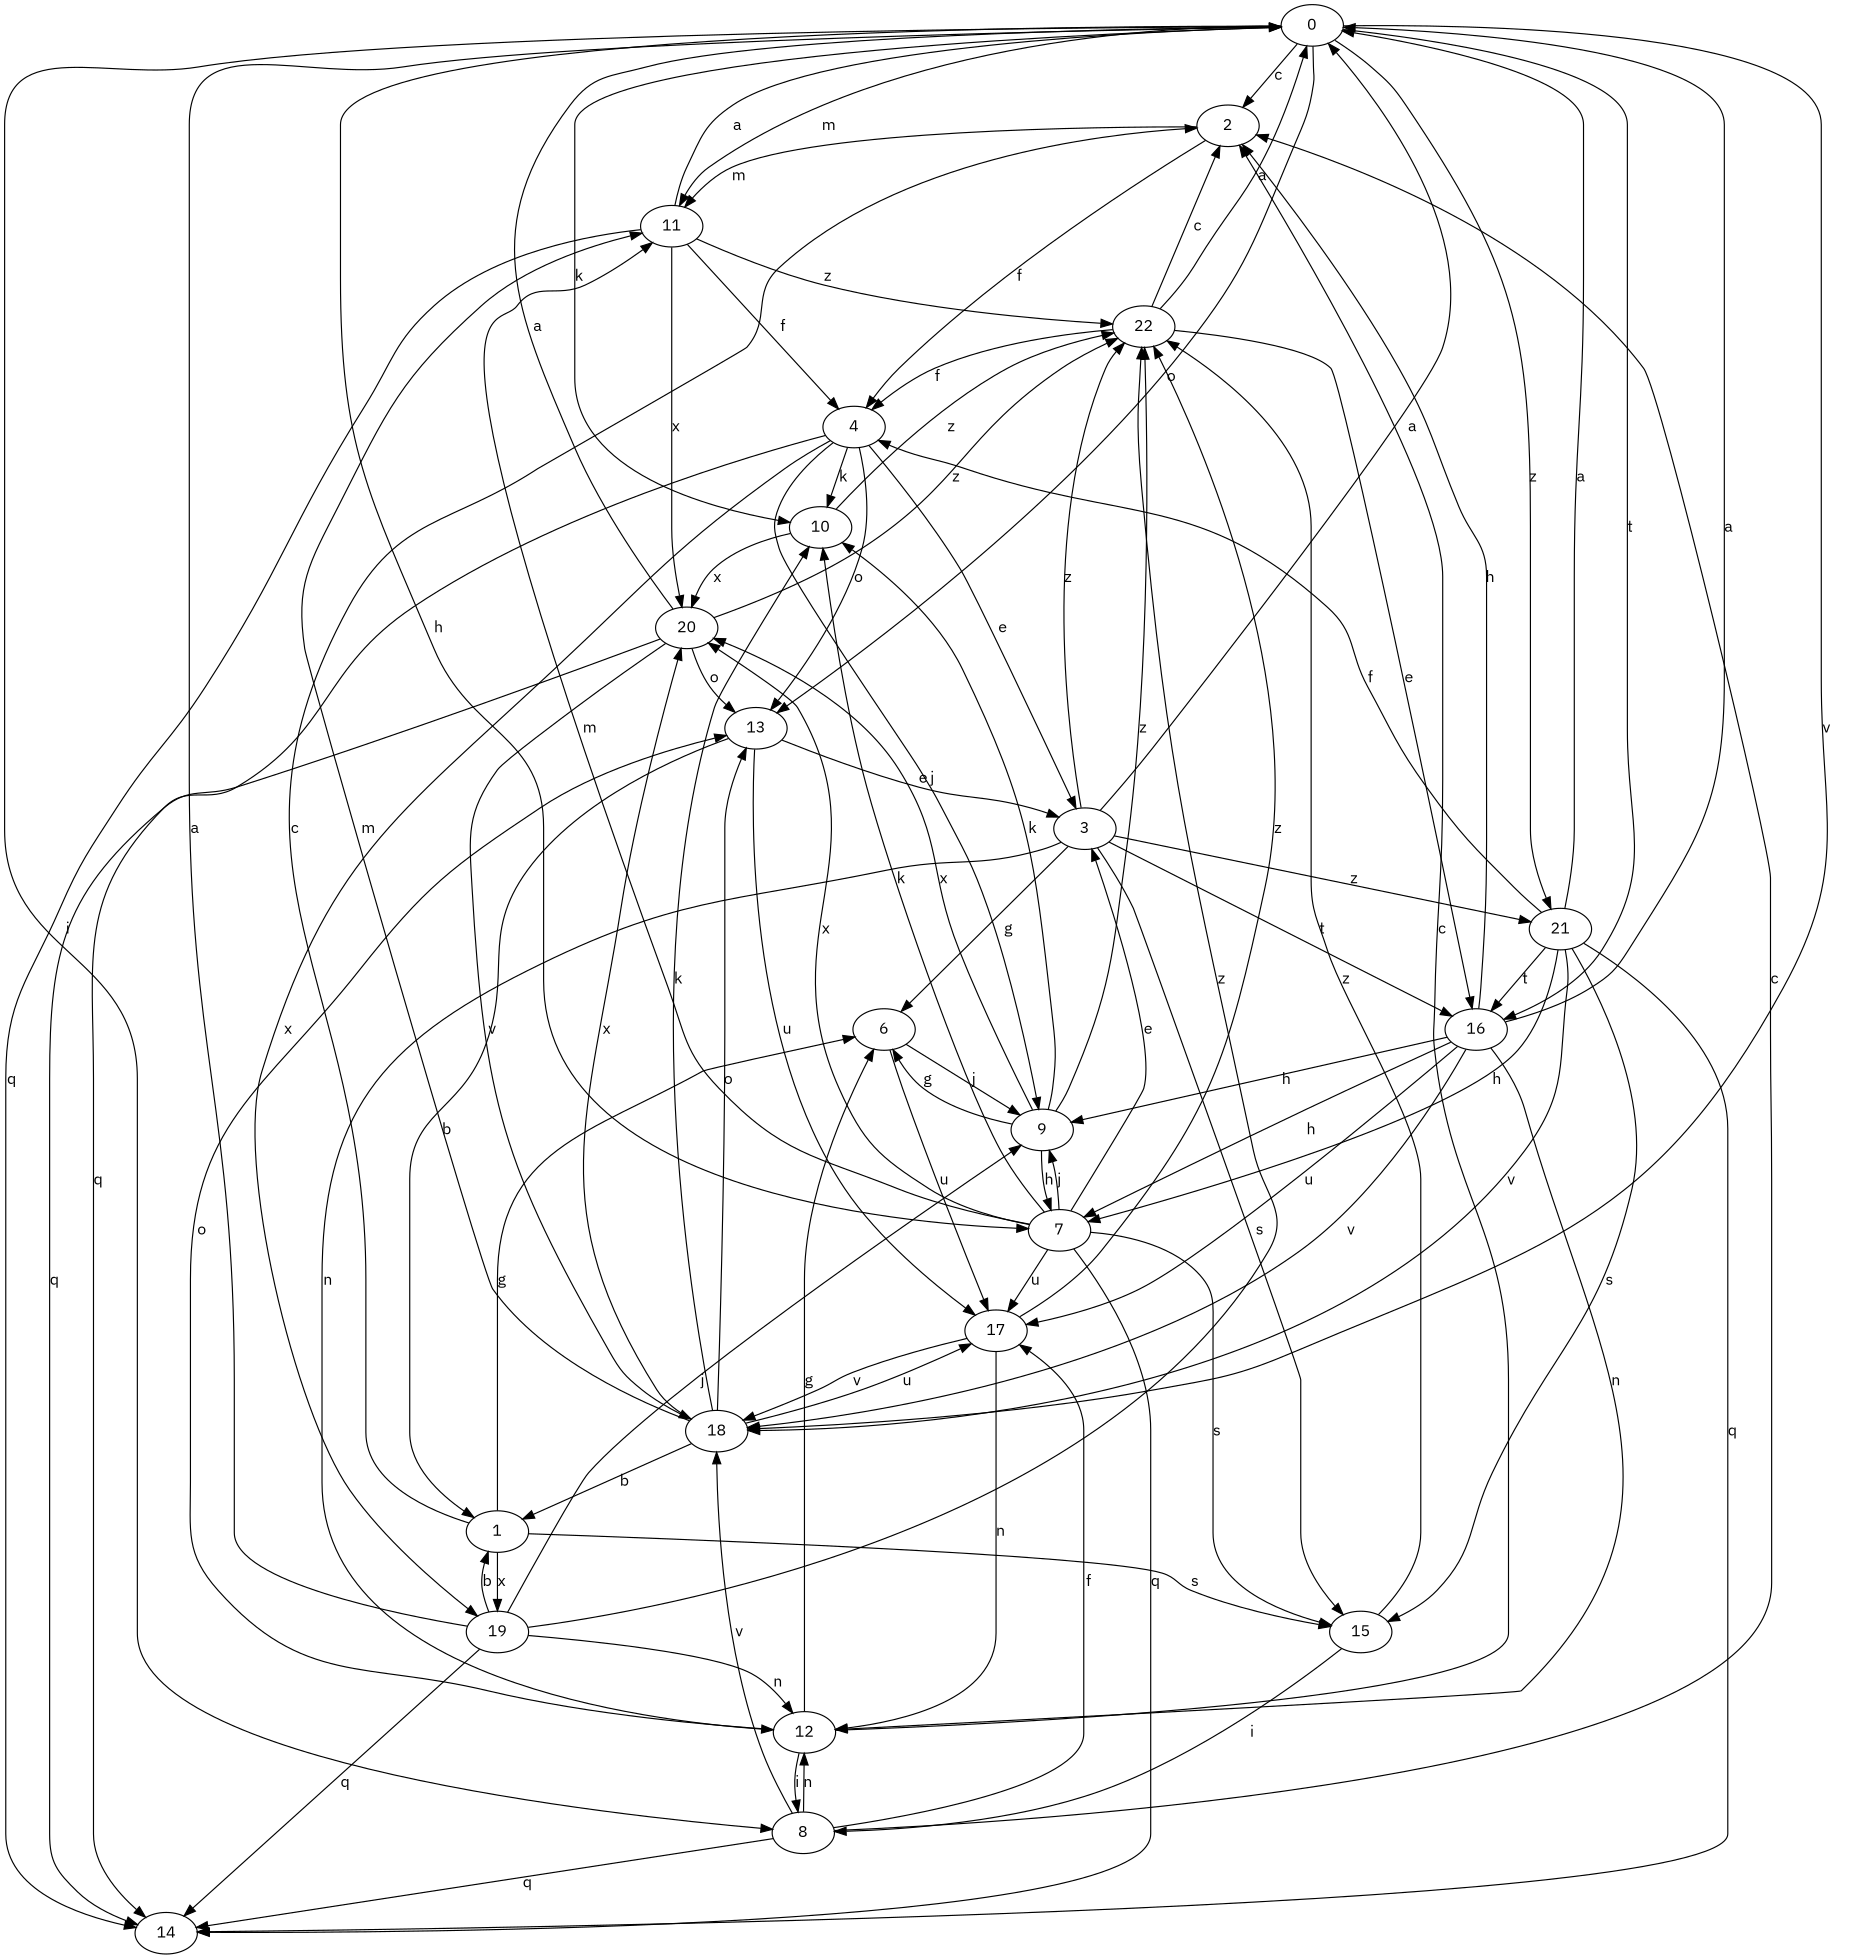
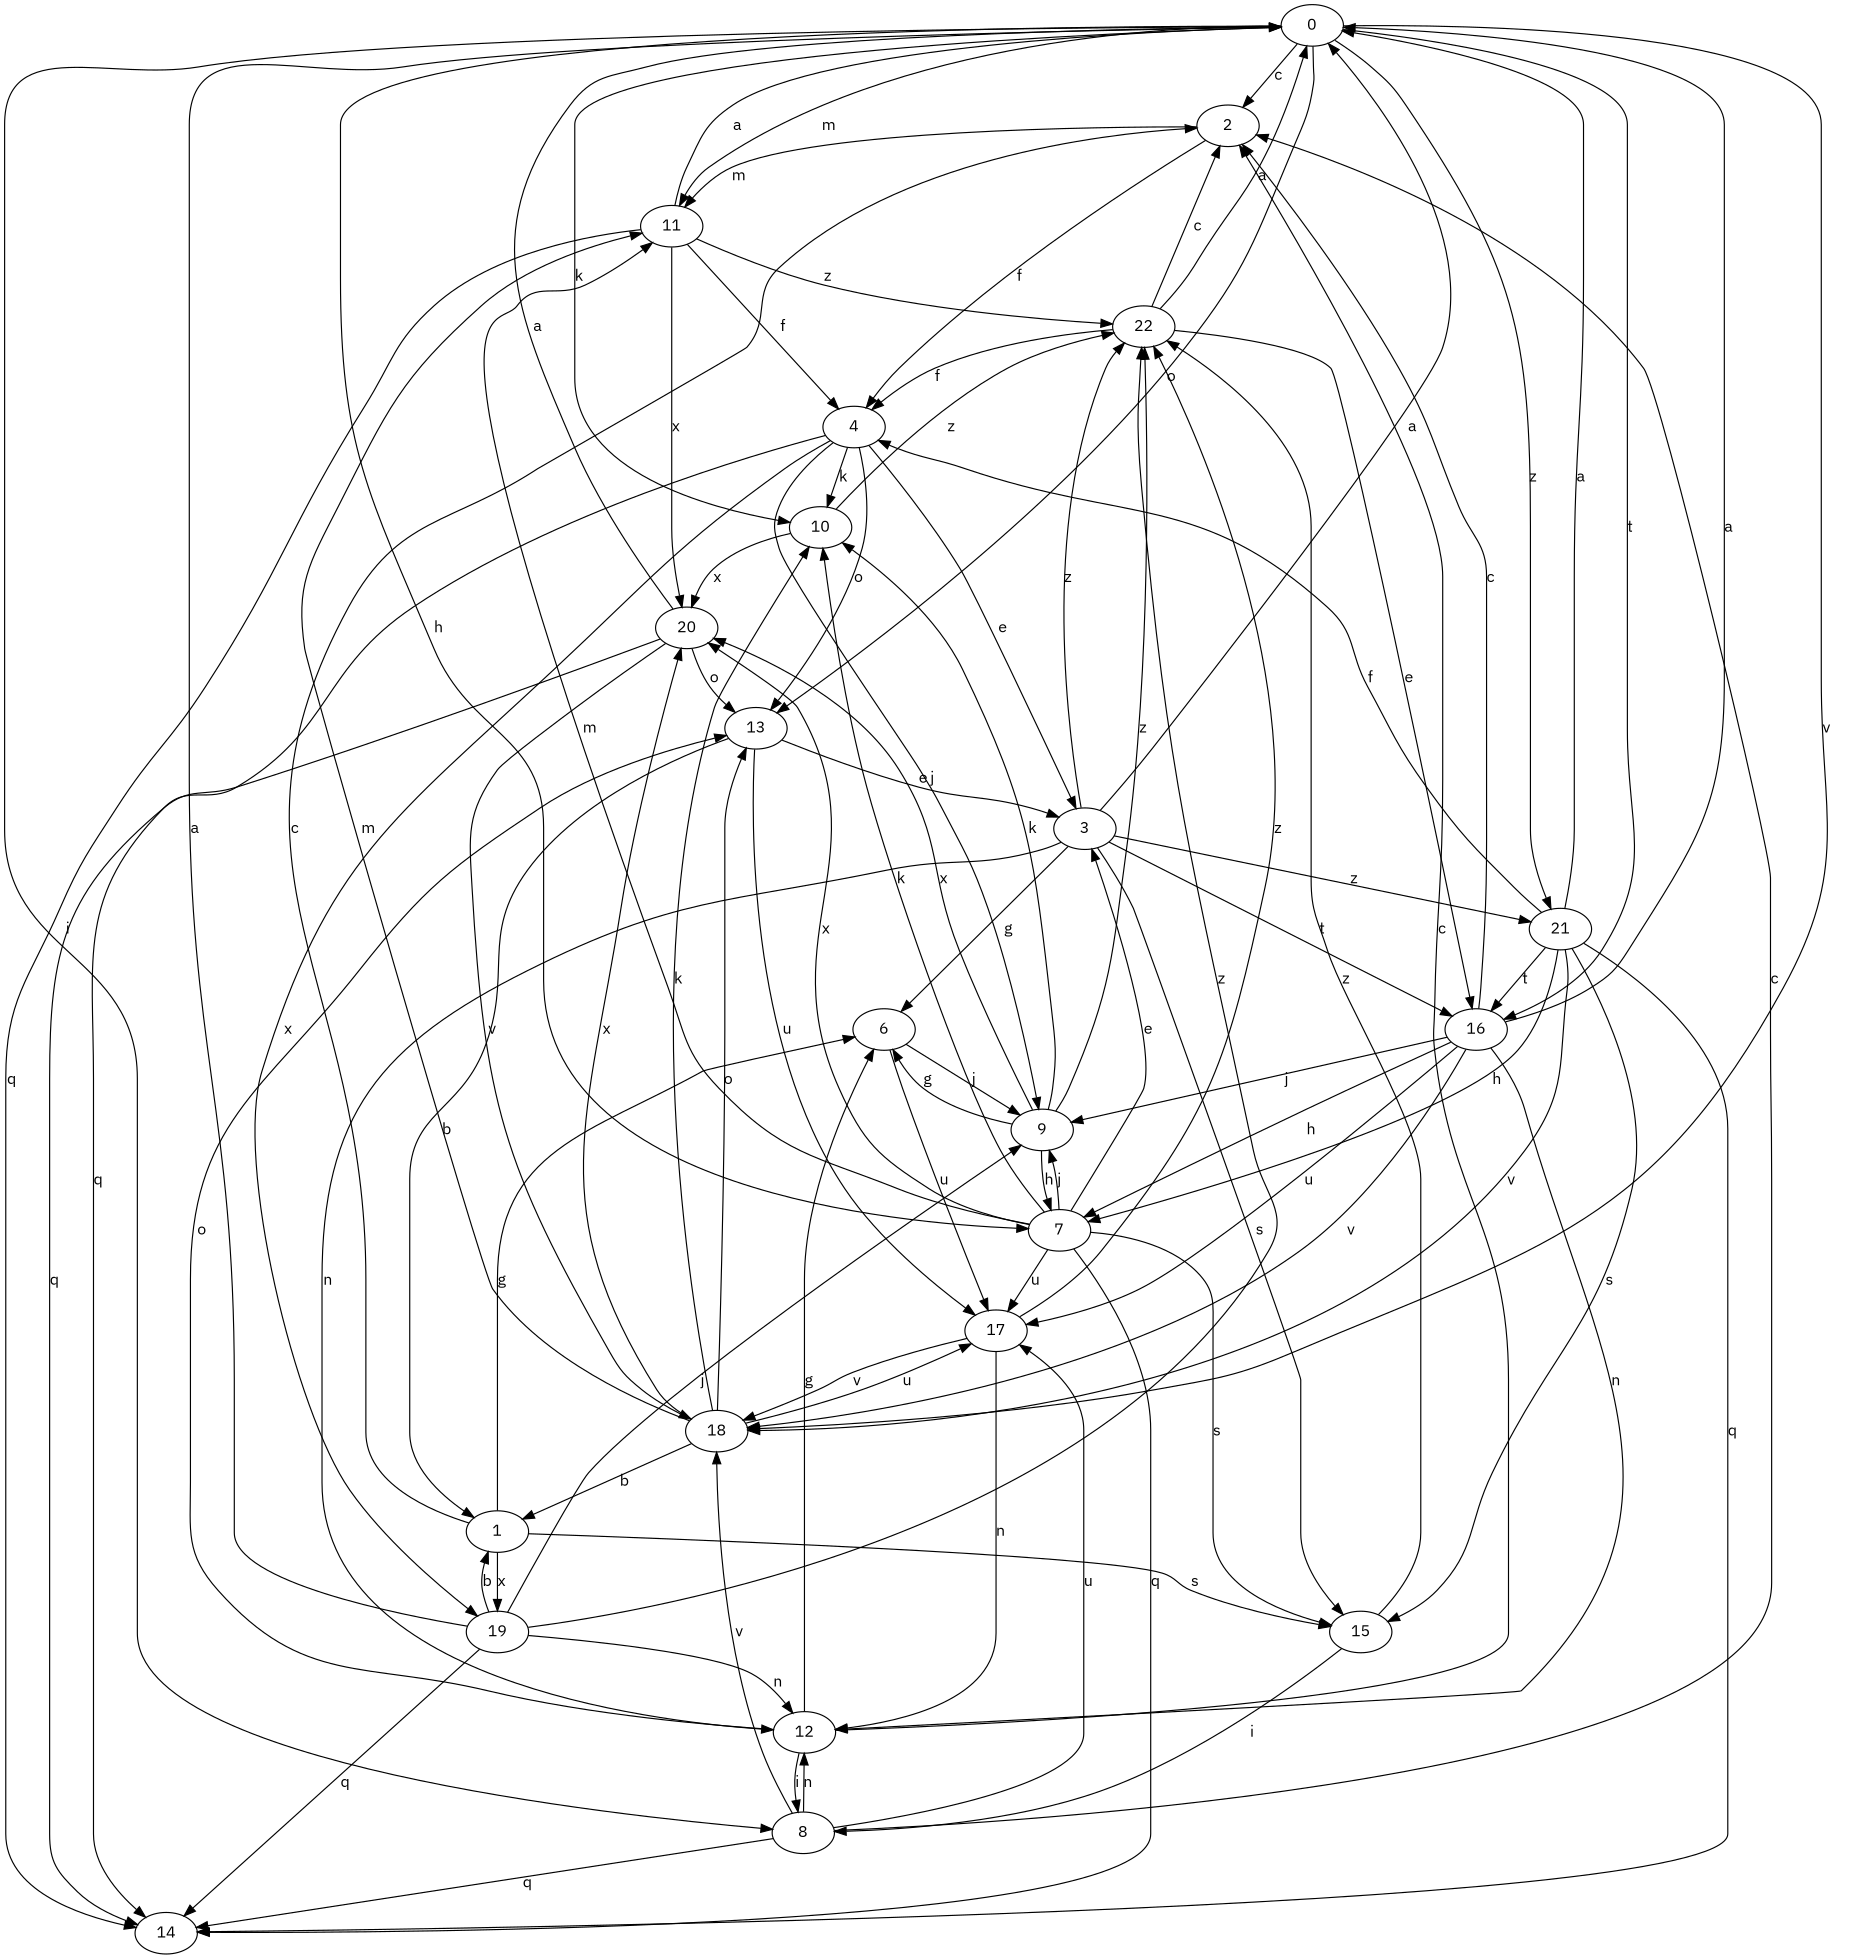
edge "20" -> "22": removed, label "z"
edge "16" -> "2": label "h" -> "c"
edge "16" -> "9": label "h" -> "j"
edge "8" -> "17": label "f" -> "u"
